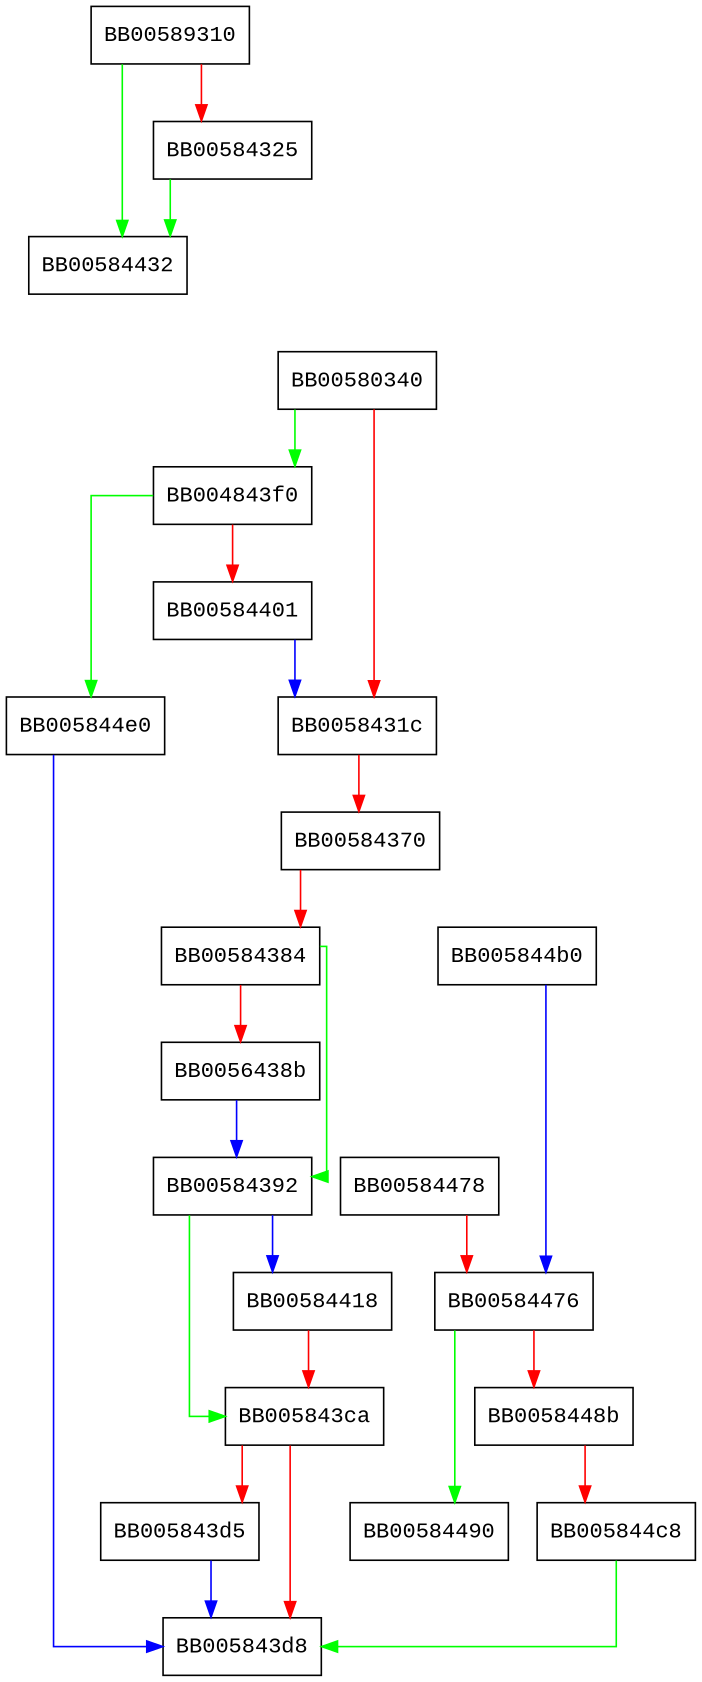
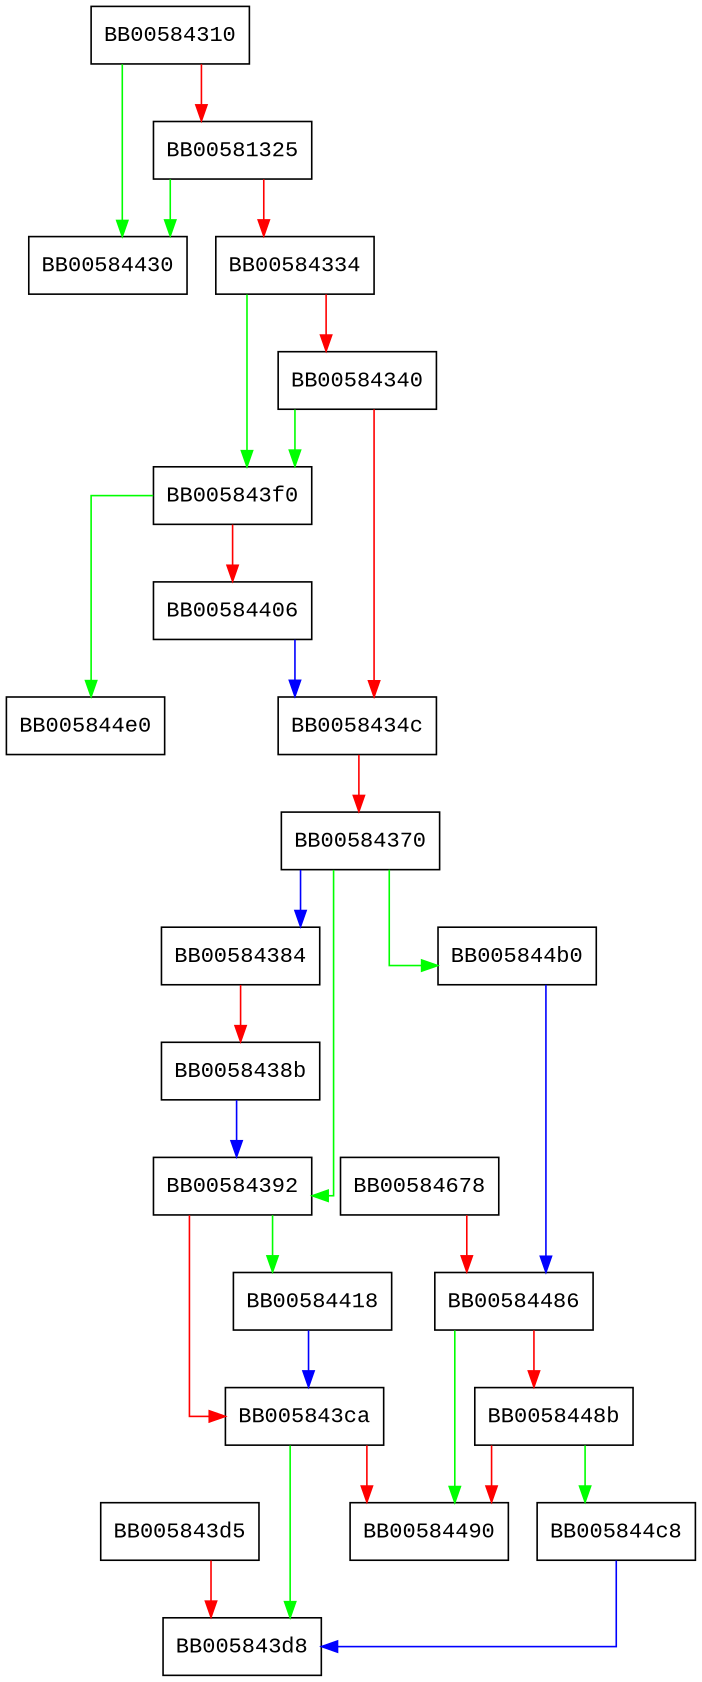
node "BB00589310": label "BB00589310" -> "BB00584310"
node "BB00584325": label "BB00584325" -> "BB00581325"
node "BB00584432": label "BB00584432" -> "BB00584430"
node "BB00584334": added
node "BB00580340": label "BB00580340" -> "BB00584340"
node "BB004843f0": label "BB004843f0" -> "BB005843f0"
node "BB00584401": label "BB00584401" -> "BB00584406"
node "BB0058431c": label "BB0058431c" -> "BB0058434c"
edge "BB00584370" -> "BB00584384": color red -> blue
edge "BB00584370" -> "BB005844b0": added
edge "BB00584384" -> "BB00584392": now "BB00584370" -> "BB00584392"
node "BB0056438b": label "BB0056438b" -> "BB0058438b"
node "BB00584478": label "BB00584478" -> "BB00584678"
edge "BB00584392" -> "BB00584418": color blue -> green
edge "BB005844e0" -> "BB005843d8": removed
node "BB00584476": label "BB00584476" -> "BB00584486"
edge "BB00584392" -> "BB005843ca": color green -> red
edge "BB00584418" -> "BB005843ca": color red -> blue
edge "BB005843ca" -> "BB005843d5": now "BB005843ca" -> "BB00584490"
edge "BB0058448b" -> "BB00584490": added
edge "BB0058448b" -> "BB005844c8": color red -> green
edge "BB005843ca" -> "BB005843d8": color red -> green
edge "BB005843d5" -> "BB005843d8": color blue -> red
edge "BB005844c8" -> "BB005843d8": color green -> blue
